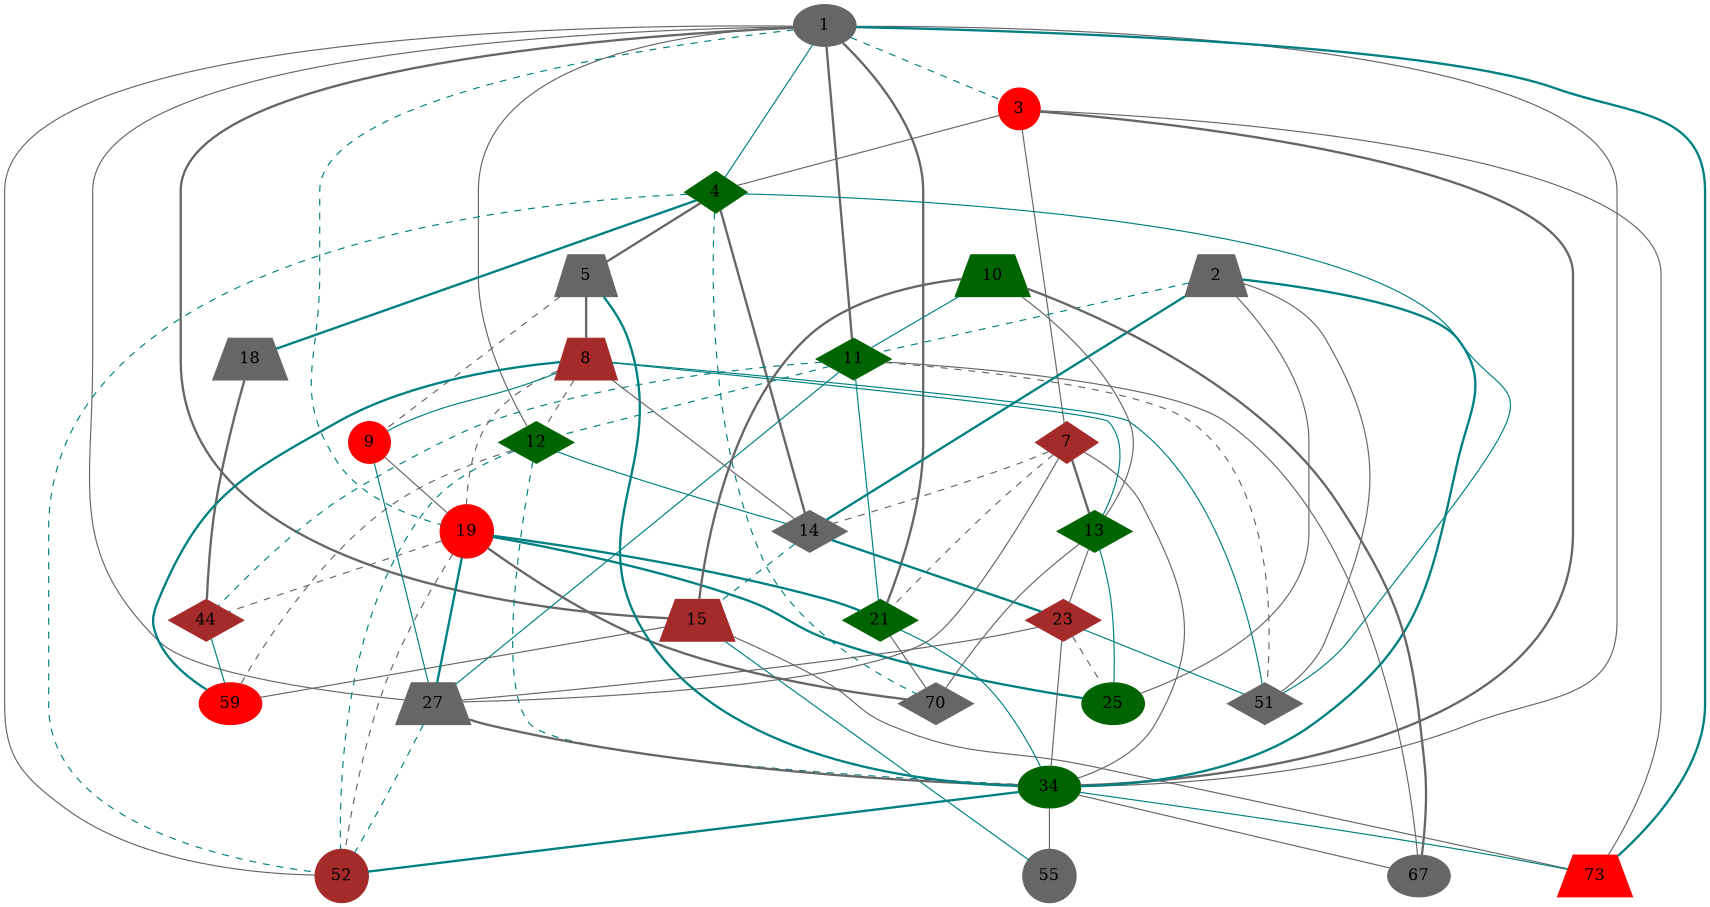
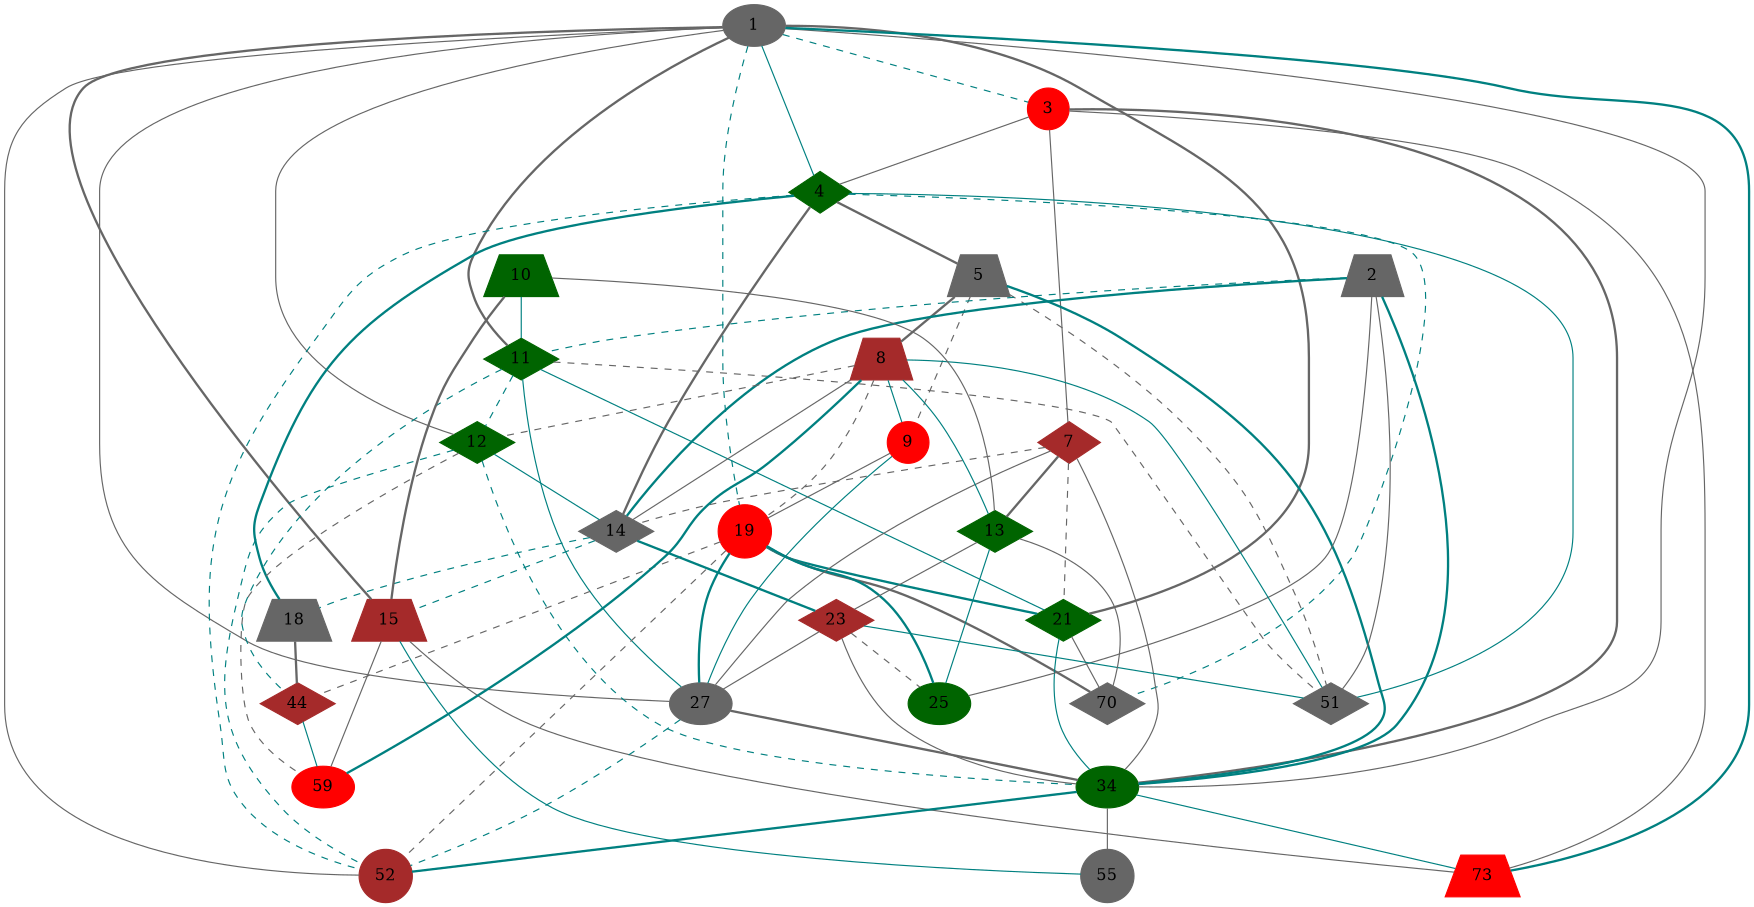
edge "5" -- "51": added
edge "14" -- "18": added
node "27": shape trapezium -> ellipse
node "67": removed
